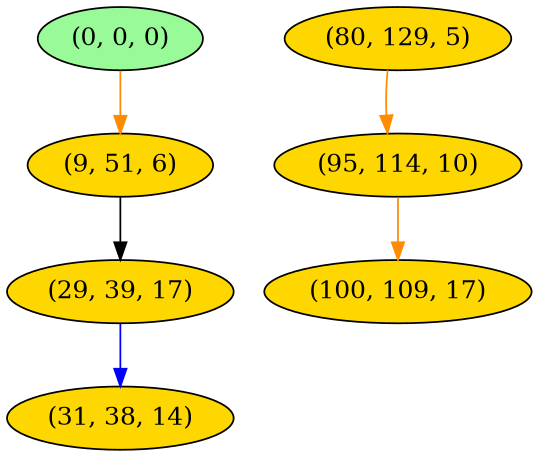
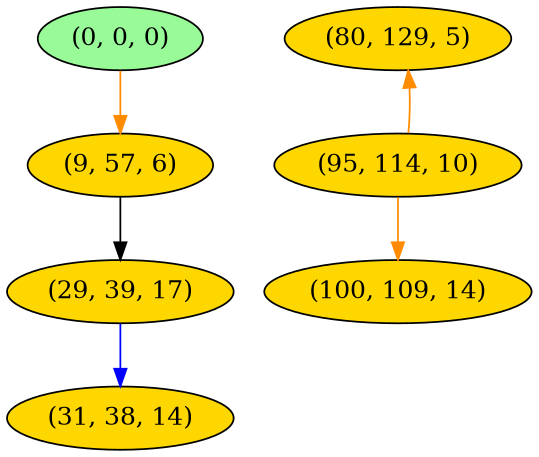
edge "(80, 129, 5)" -> "(95, 114, 10)": reversed
node "(9, 51, 6)": label "(9, 51, 6)" -> "(9, 57, 6)"
node "(100, 109, 17)": label "(100, 109, 17)" -> "(100, 109, 14)"
